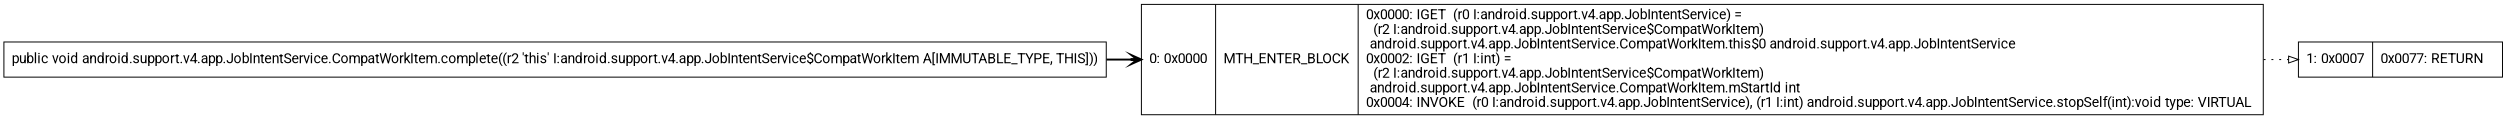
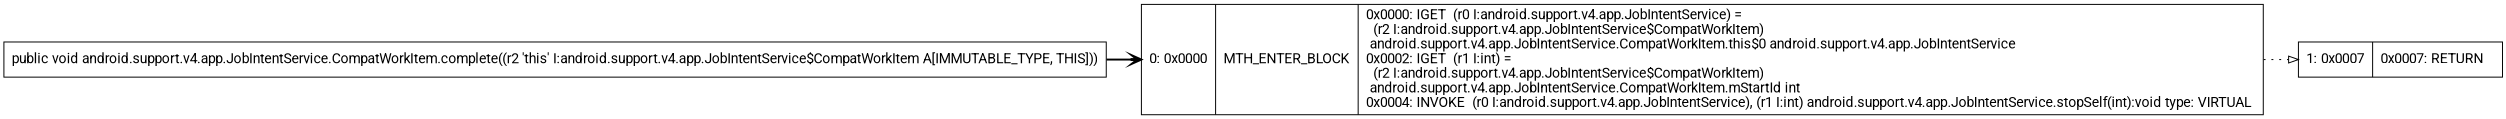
node "1: 0x0007": text "0x0077: RETURN" -> "0x0007: RETURN"
